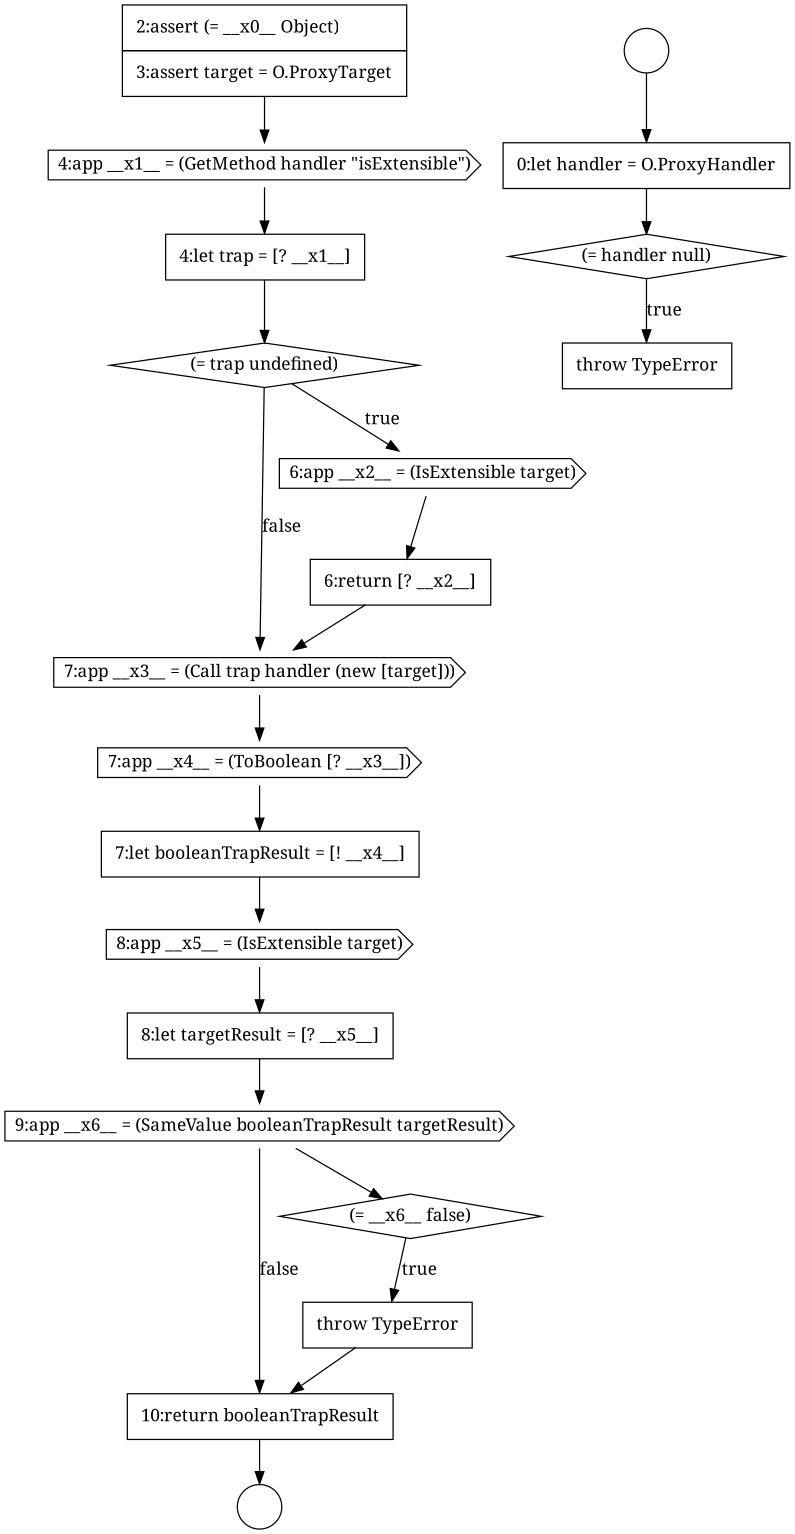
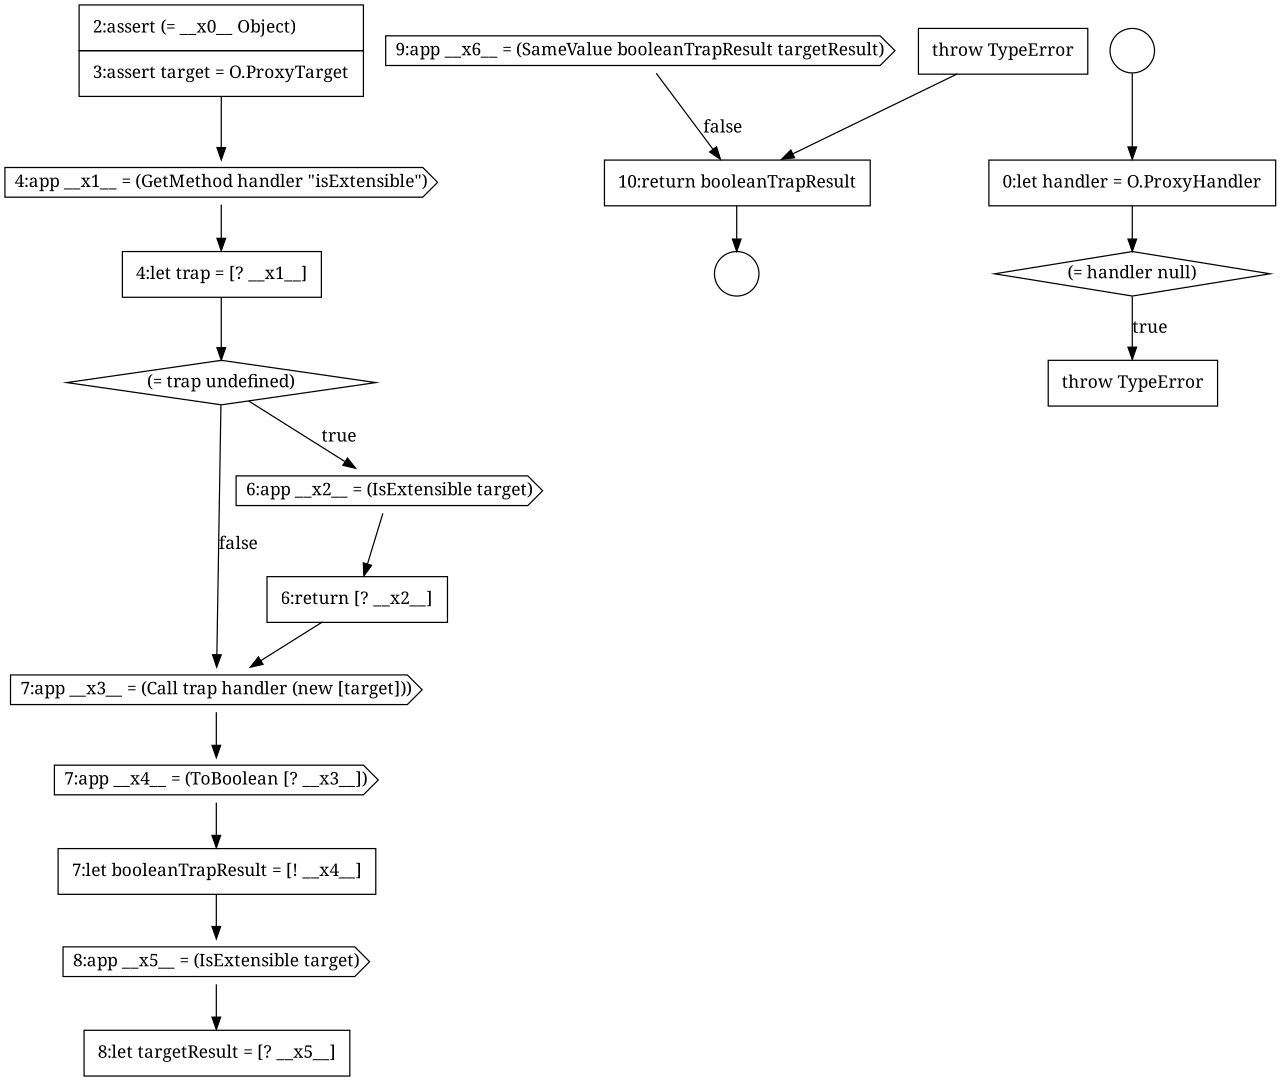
edge "8:let targetResult = [? __x5__]" -> "9:app __x6__ = (SameValue booleanTrapResult targetResult)": removed
node "(= __x6__ false)": removed
